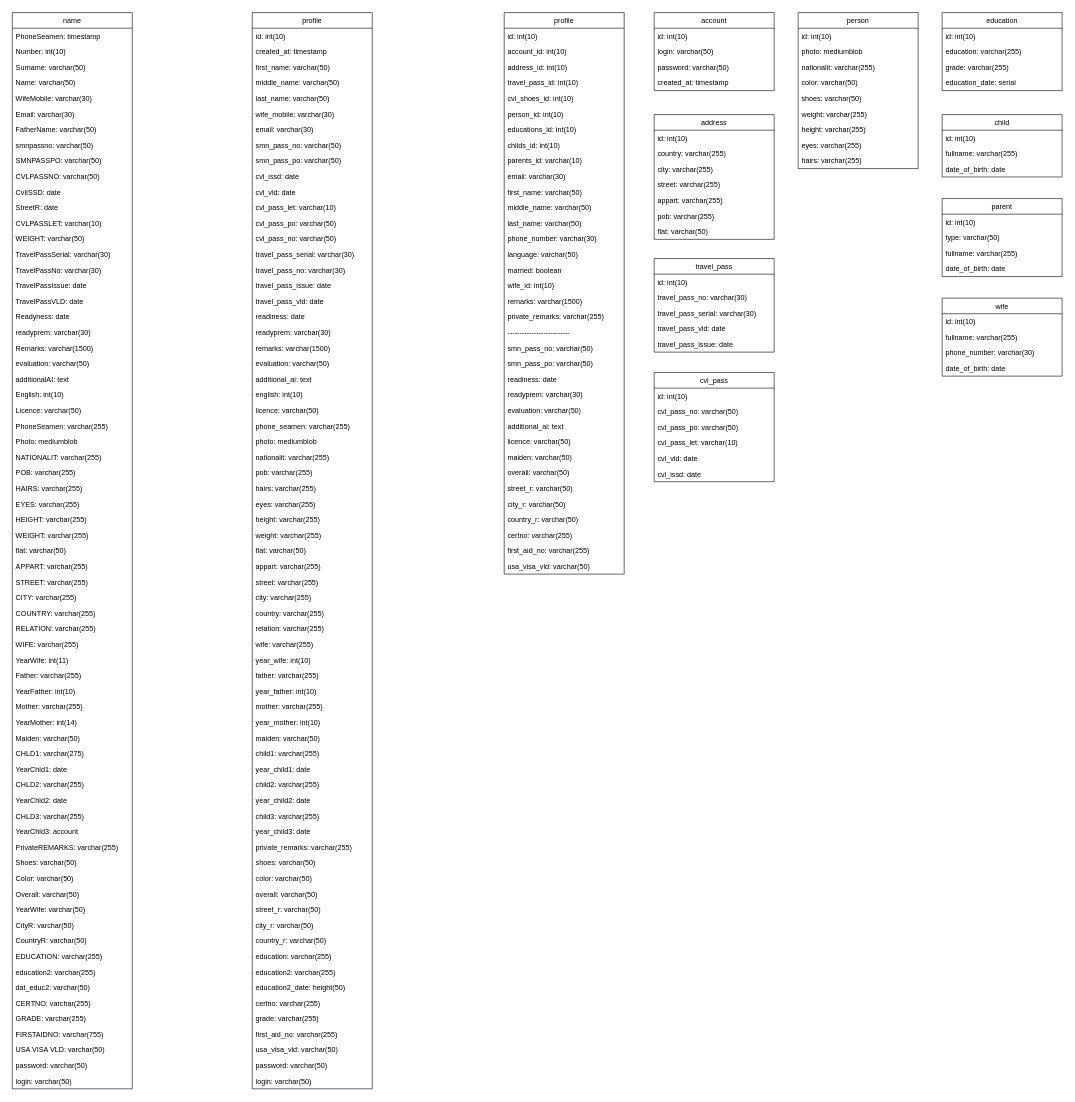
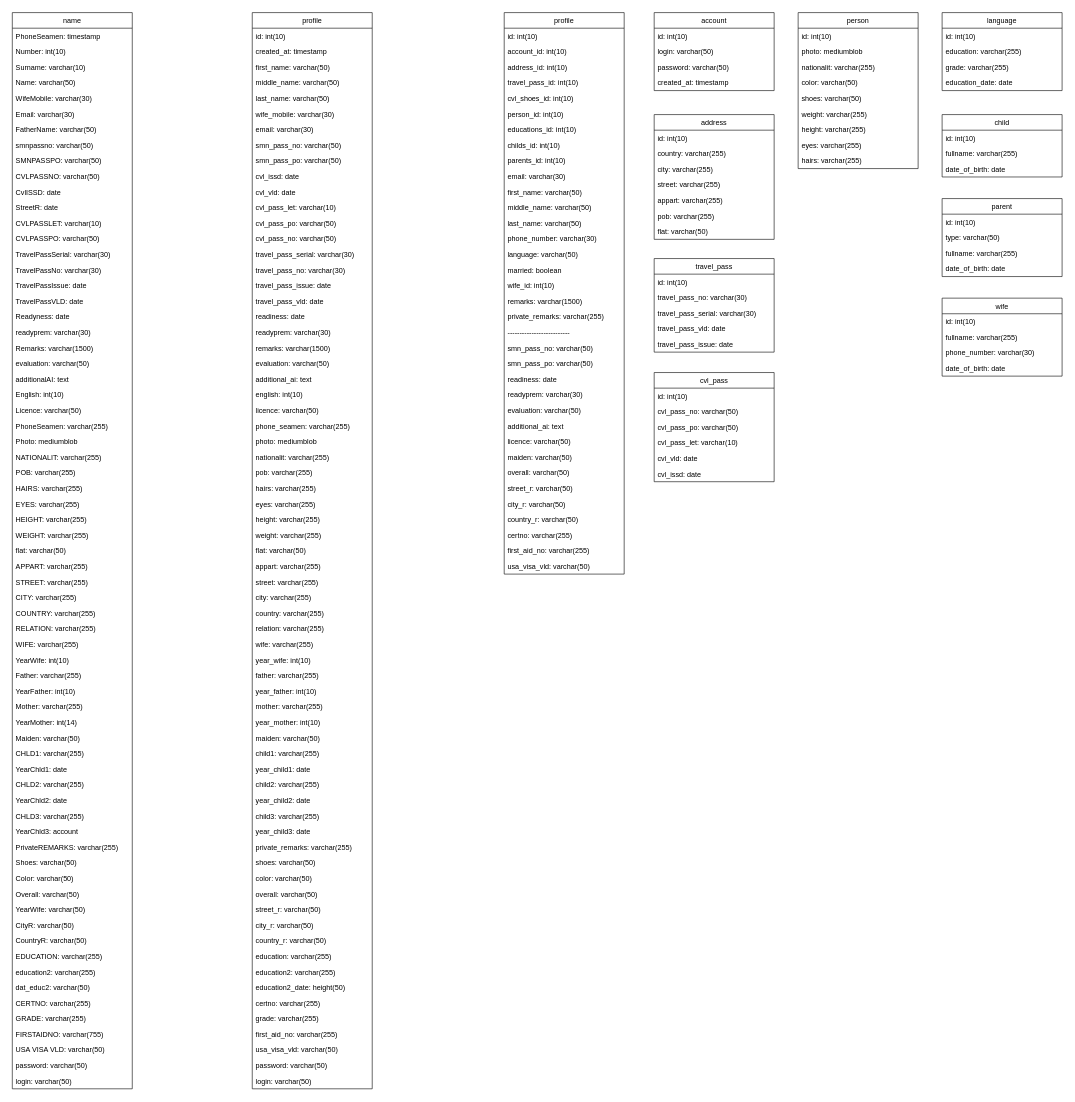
node "education": label "education" -> "language"
node "Surname: varchar(50)": label "Surname: varchar(50)" -> "Surname: varchar(10)"
node "education_date: serial": label "education_date: serial" -> "education_date: date"
node "parents_id: varchar(10)": label "parents_id: varchar(10)" -> "parents_id: int(10)"
node "WEIGHT: varchar(50)": label "WEIGHT: varchar(50)" -> "CVLPASSPO: varchar(50)"
node "YearWife: int(11)": label "YearWife: int(11)" -> "YearWife: int(10)"
node "CHLD1: varchar(275)": label "CHLD1: varchar(275)" -> "CHLD1: varchar(255)"
